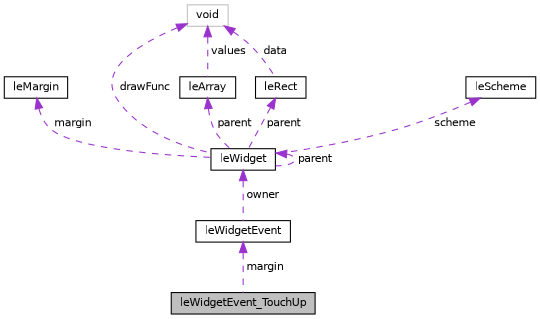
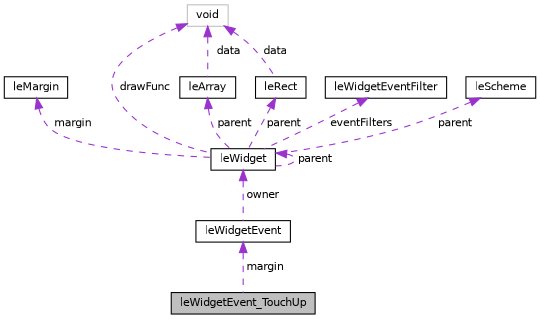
edge "leArray" -> "void": label " values" -> " data"
node "leWidgetEventFilter": added
edge "leWidget" -> "leScheme": label " scheme" -> " parent"
